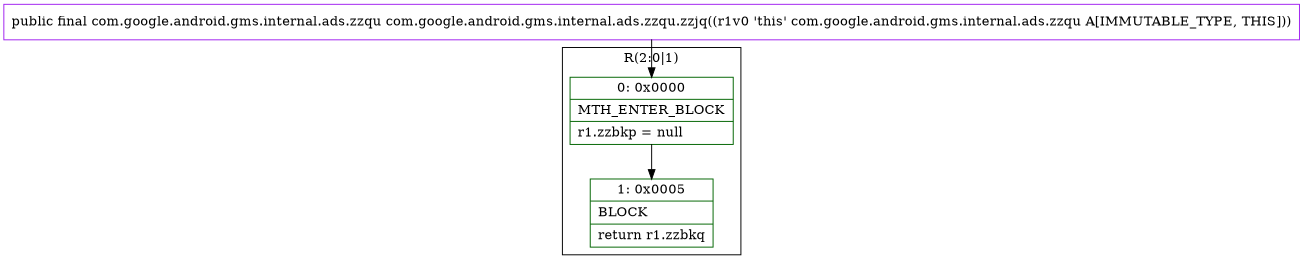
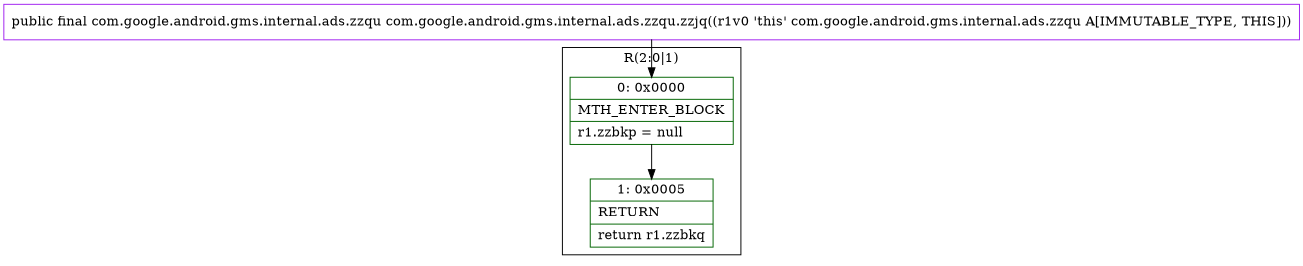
node "1: 0x0005": text "BLOCK" -> "RETURN"
